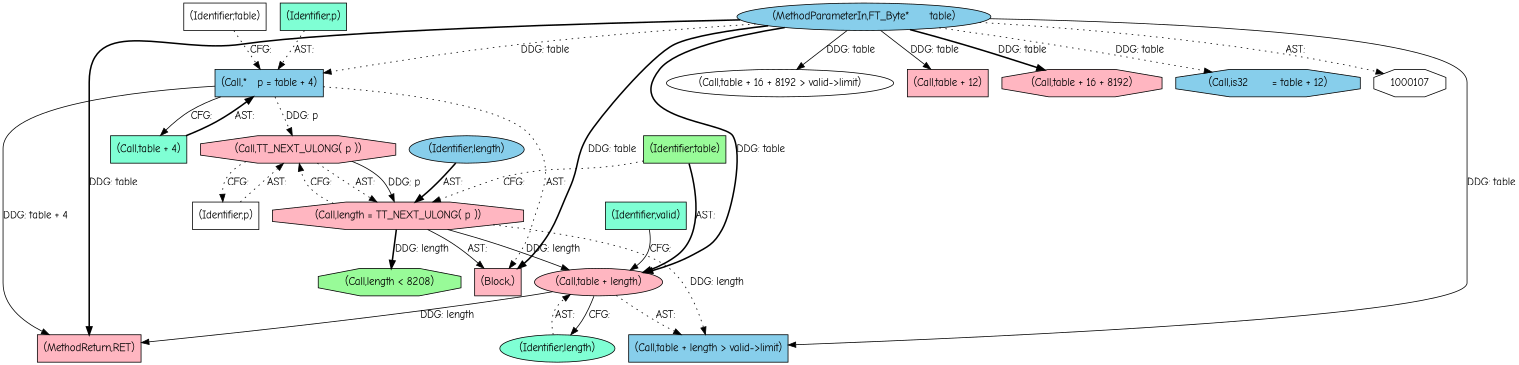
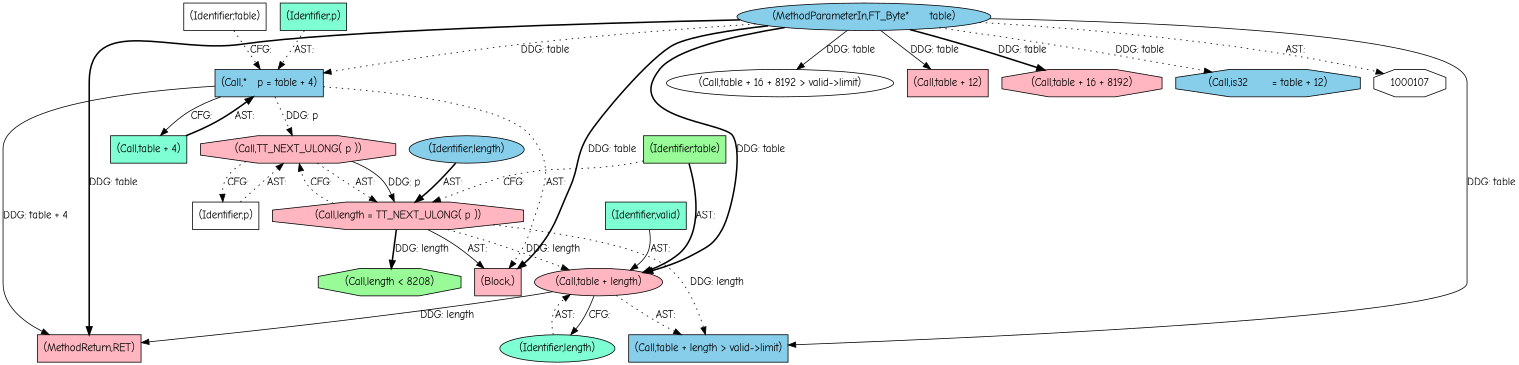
edge "(Call,length = TT_NEXT_ULONG( p ))" -> "(Call,table + length)": style solid -> dotted
edge "(Identifier,valid)" -> "(Call,table + length)": label "CFG: " -> "AST: "
